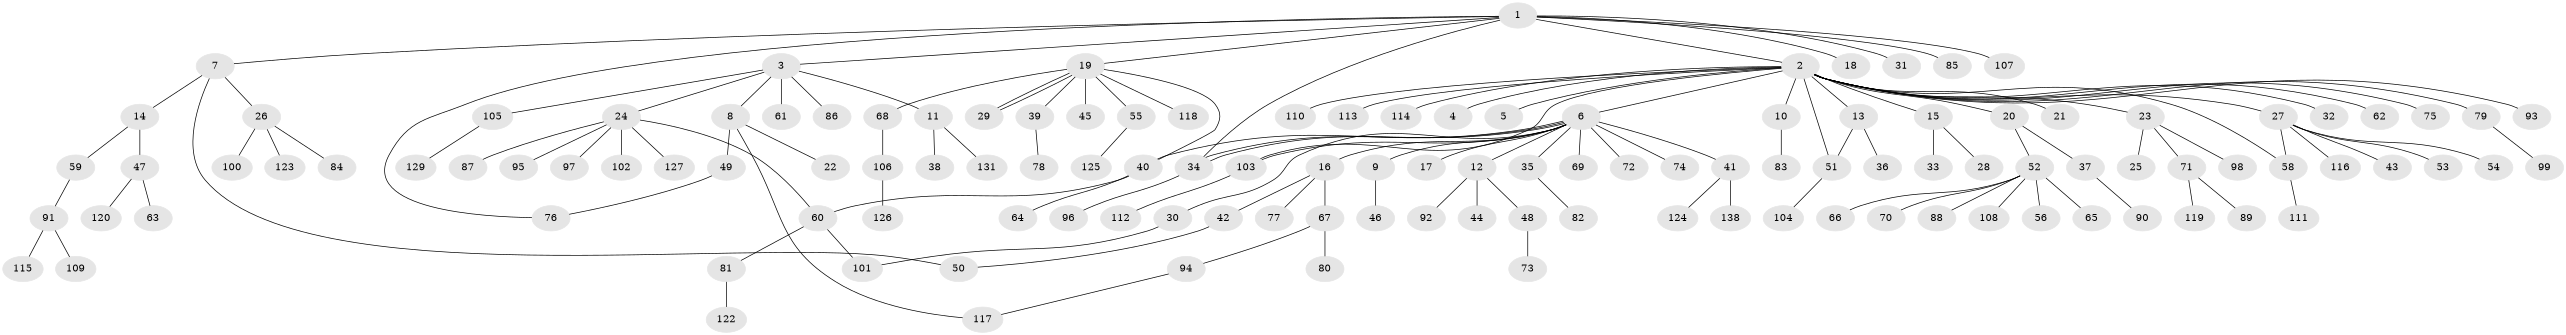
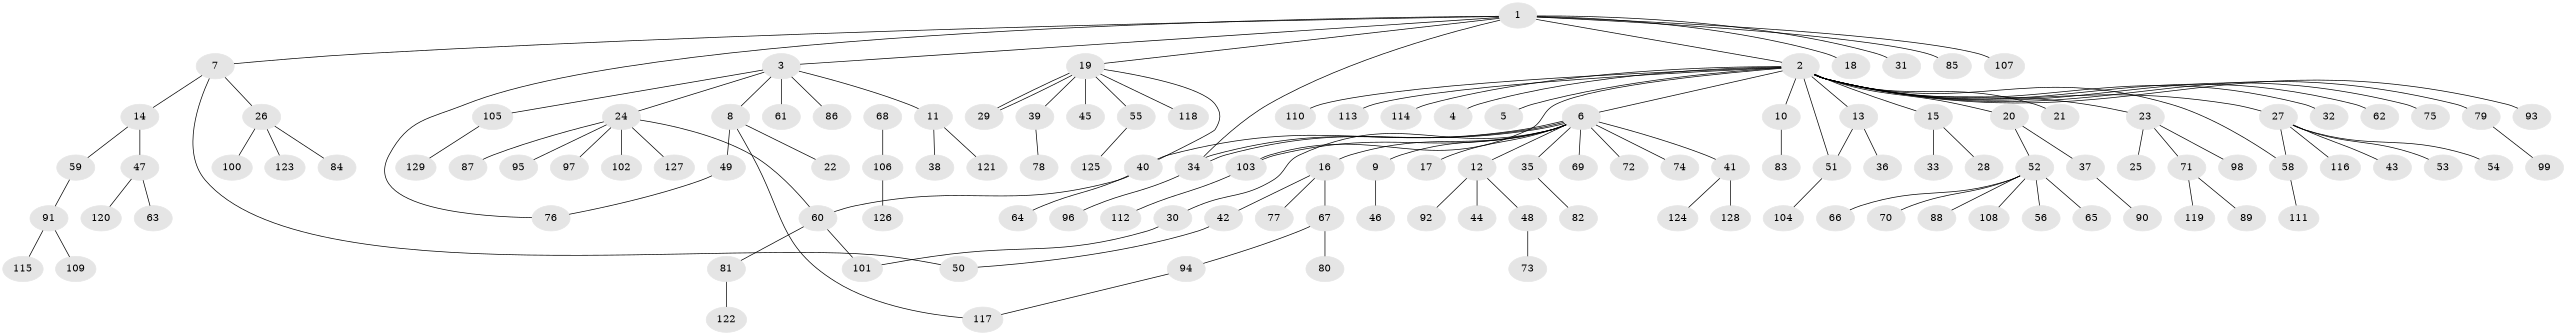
edge "19" -- "68": removed
node "131": label "131" -> "121"
node "138": label "138" -> "128"
